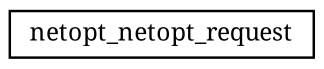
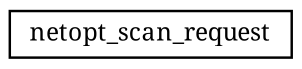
node "netopt_netopt_request": label "netopt_netopt_request" -> "netopt_scan_request"
